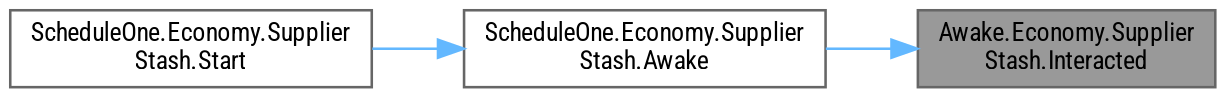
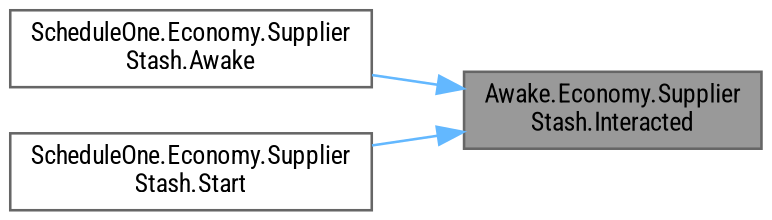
edge "ScheduleOne.Economy.Supplier Stash.Start" -> "ScheduleOne.Economy.Supplier Stash.Awake": now "ScheduleOne.Economy.Supplier Stash.Start" -> "Awake.Economy.Supplier Stash.Interacted"
